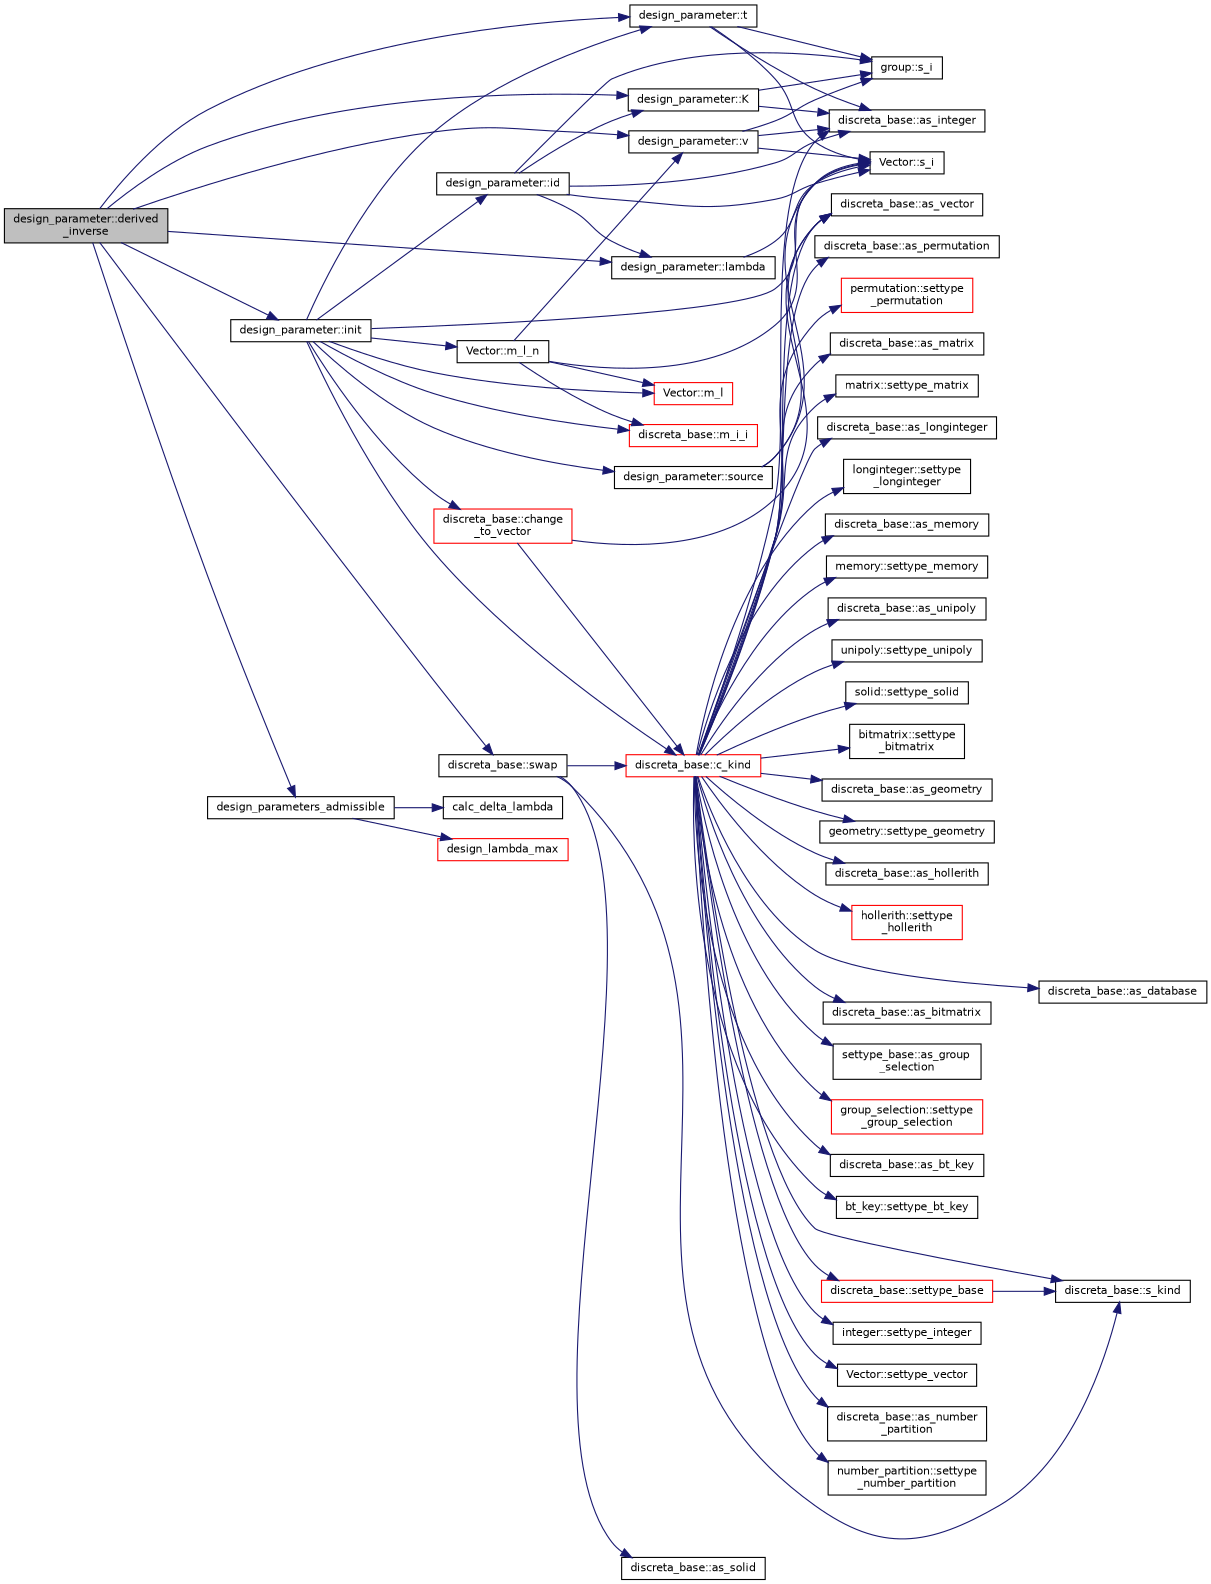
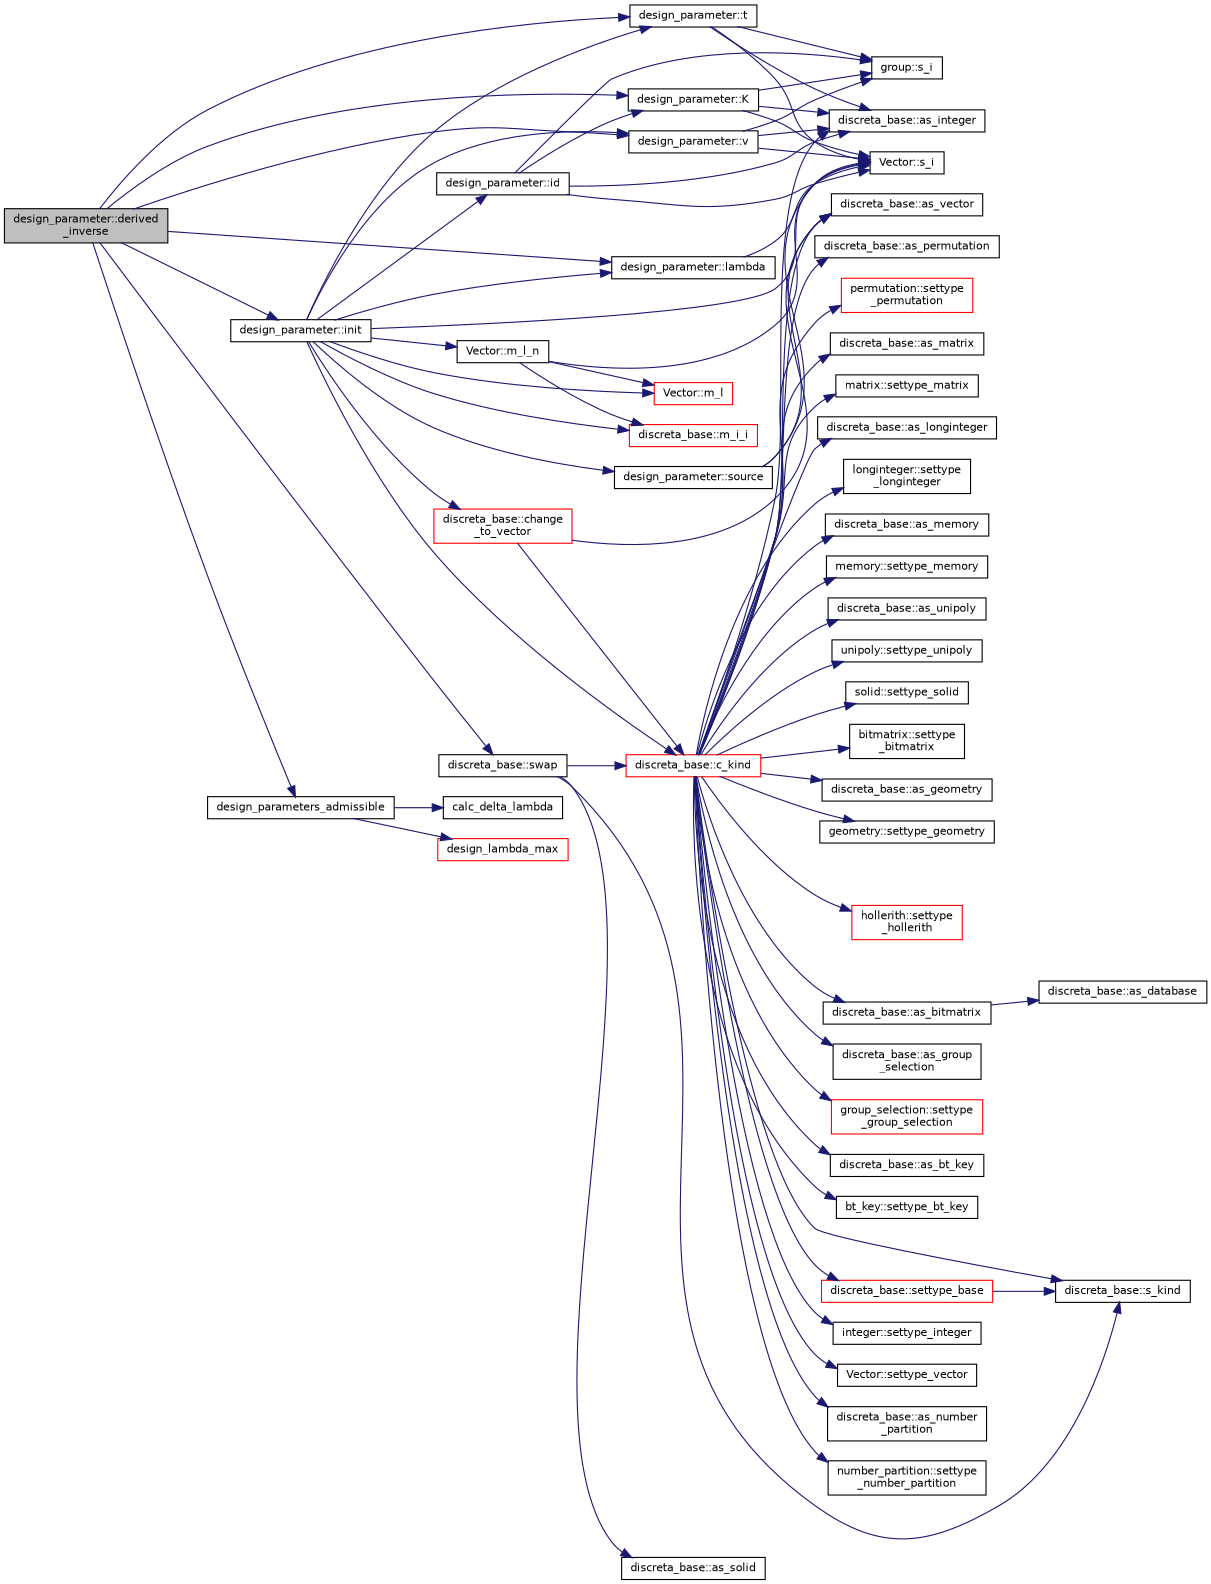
edge "design_parameter::K" -> "Vector::s_i": added
edge "design_parameter::id" -> "design_parameter::lambda": now "design_parameter::init" -> "design_parameter::lambda"
edge "Vector::m_l_n" -> "design_parameter::v": now "design_parameter::init" -> "design_parameter::v"
node "discreta_base::as_hollerith": removed
edge "discreta_base::c_kind" -> "discreta_base::as_database": now "discreta_base::as_bitmatrix" -> "discreta_base::as_database"
node "settype_base::as_group _selection": label "settype_base::as_group _selection" -> "discreta_base::as_group _selection"
